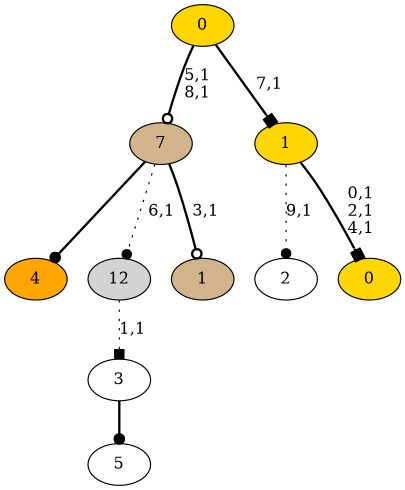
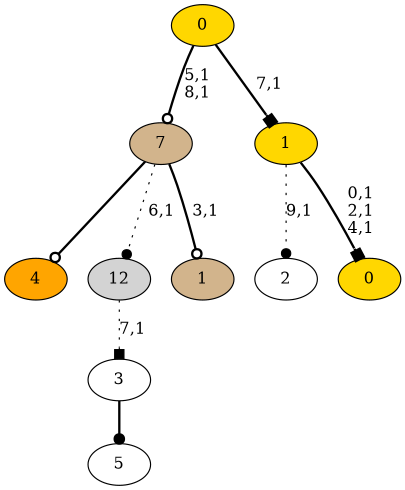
edge "7" -> "4": arrowhead dot -> odot
edge "12" -> "3": label "1,1" -> "7,1"
